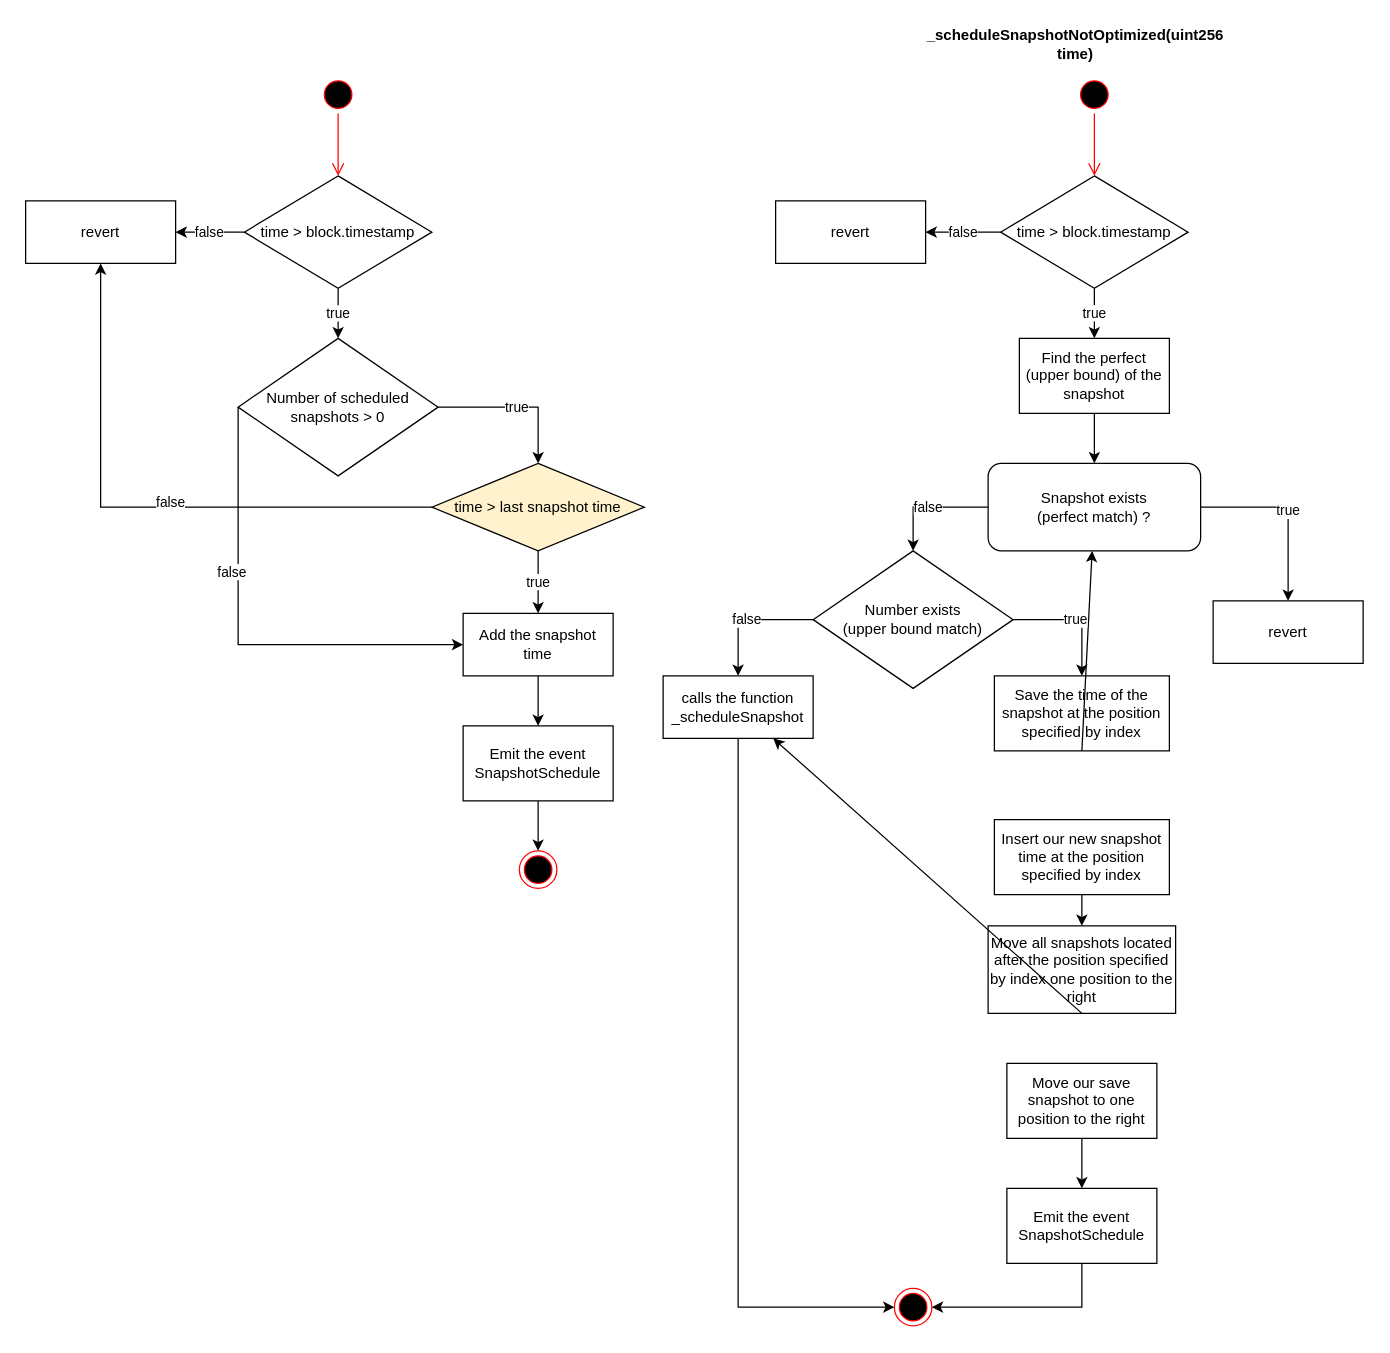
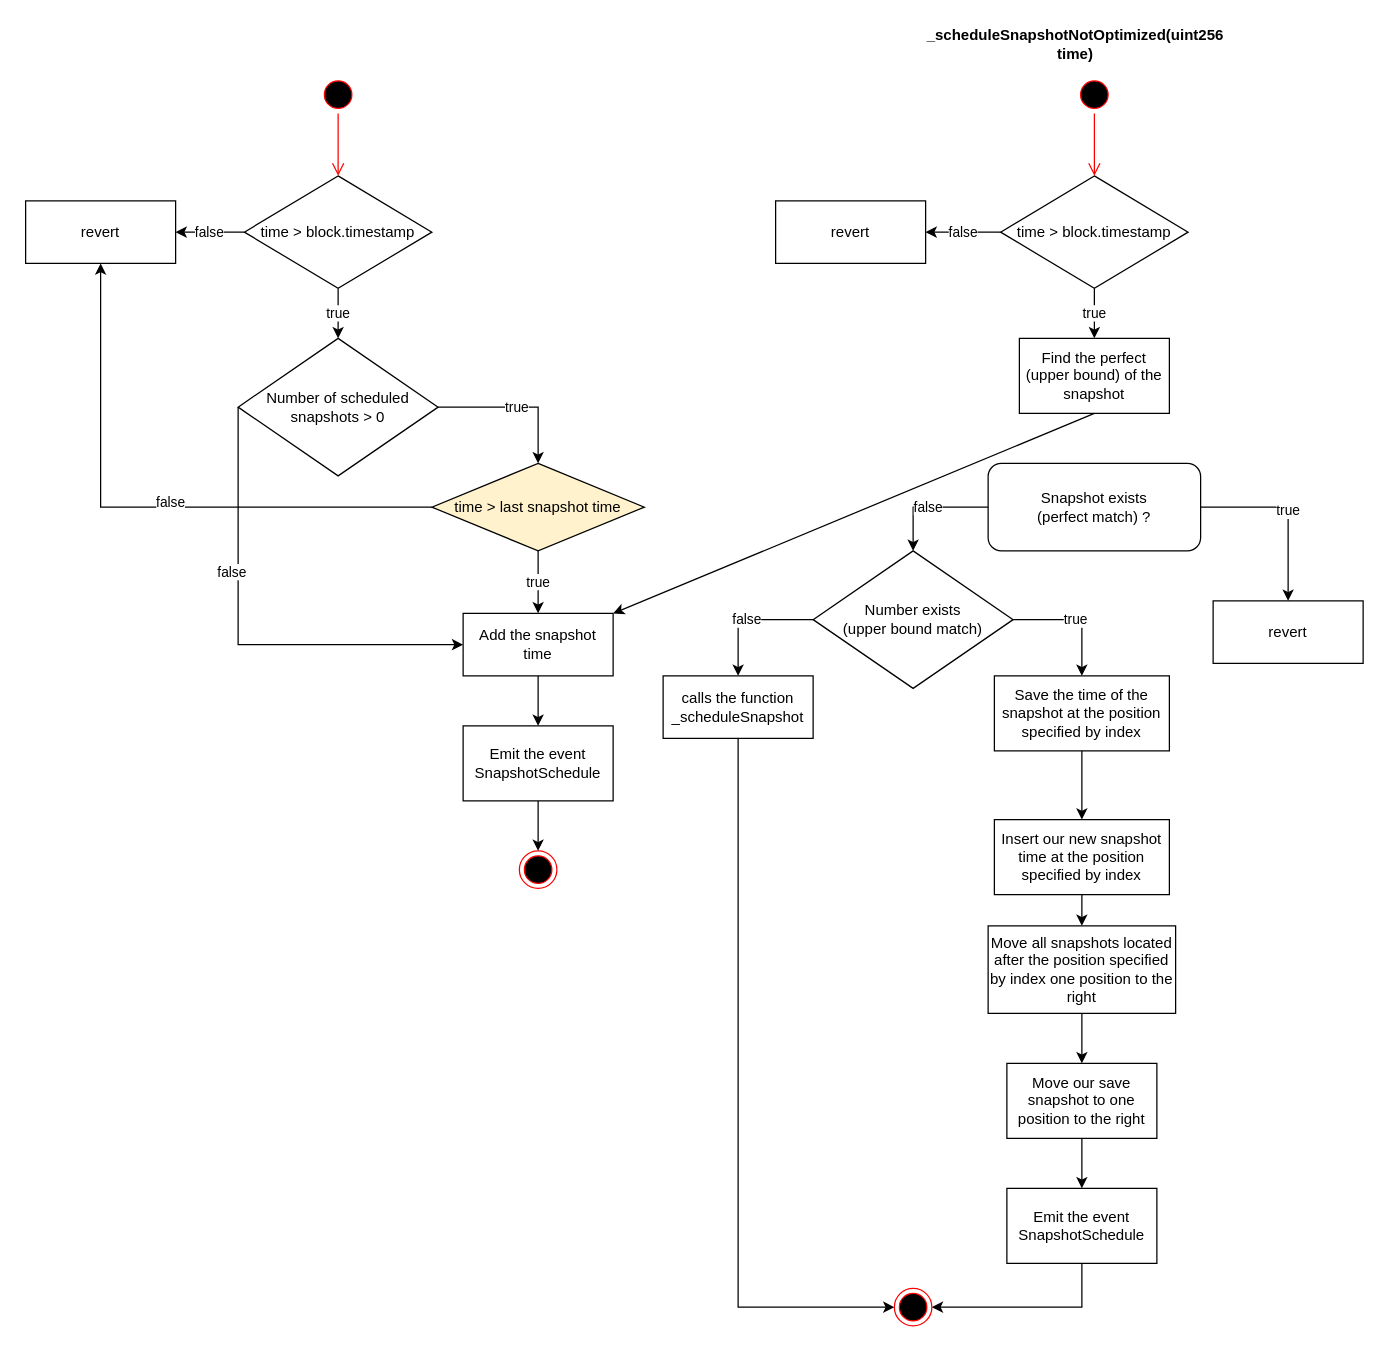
edge "Find the perfect (upper bound) of the snapshot" -> "Snapshot exists (perfect match) ?": now "Find the perfect (upper bound) of the snapshot" -> "Add the snapshot time"
edge "Save the time of the snapshot at the position specified by index" -> "Snapshot exists (perfect match) ?": now "Save the time of the snapshot at the position specified by index" -> "Insert our new snapshot time at the position specified by index"
edge "Move all snapshots located after the position specified by index one position to the right" -> "calls the function _scheduleSnapshot": now "Move all snapshots located after the position specified by index one position to the right" -> "Move our save snapshot to one position to the right"
